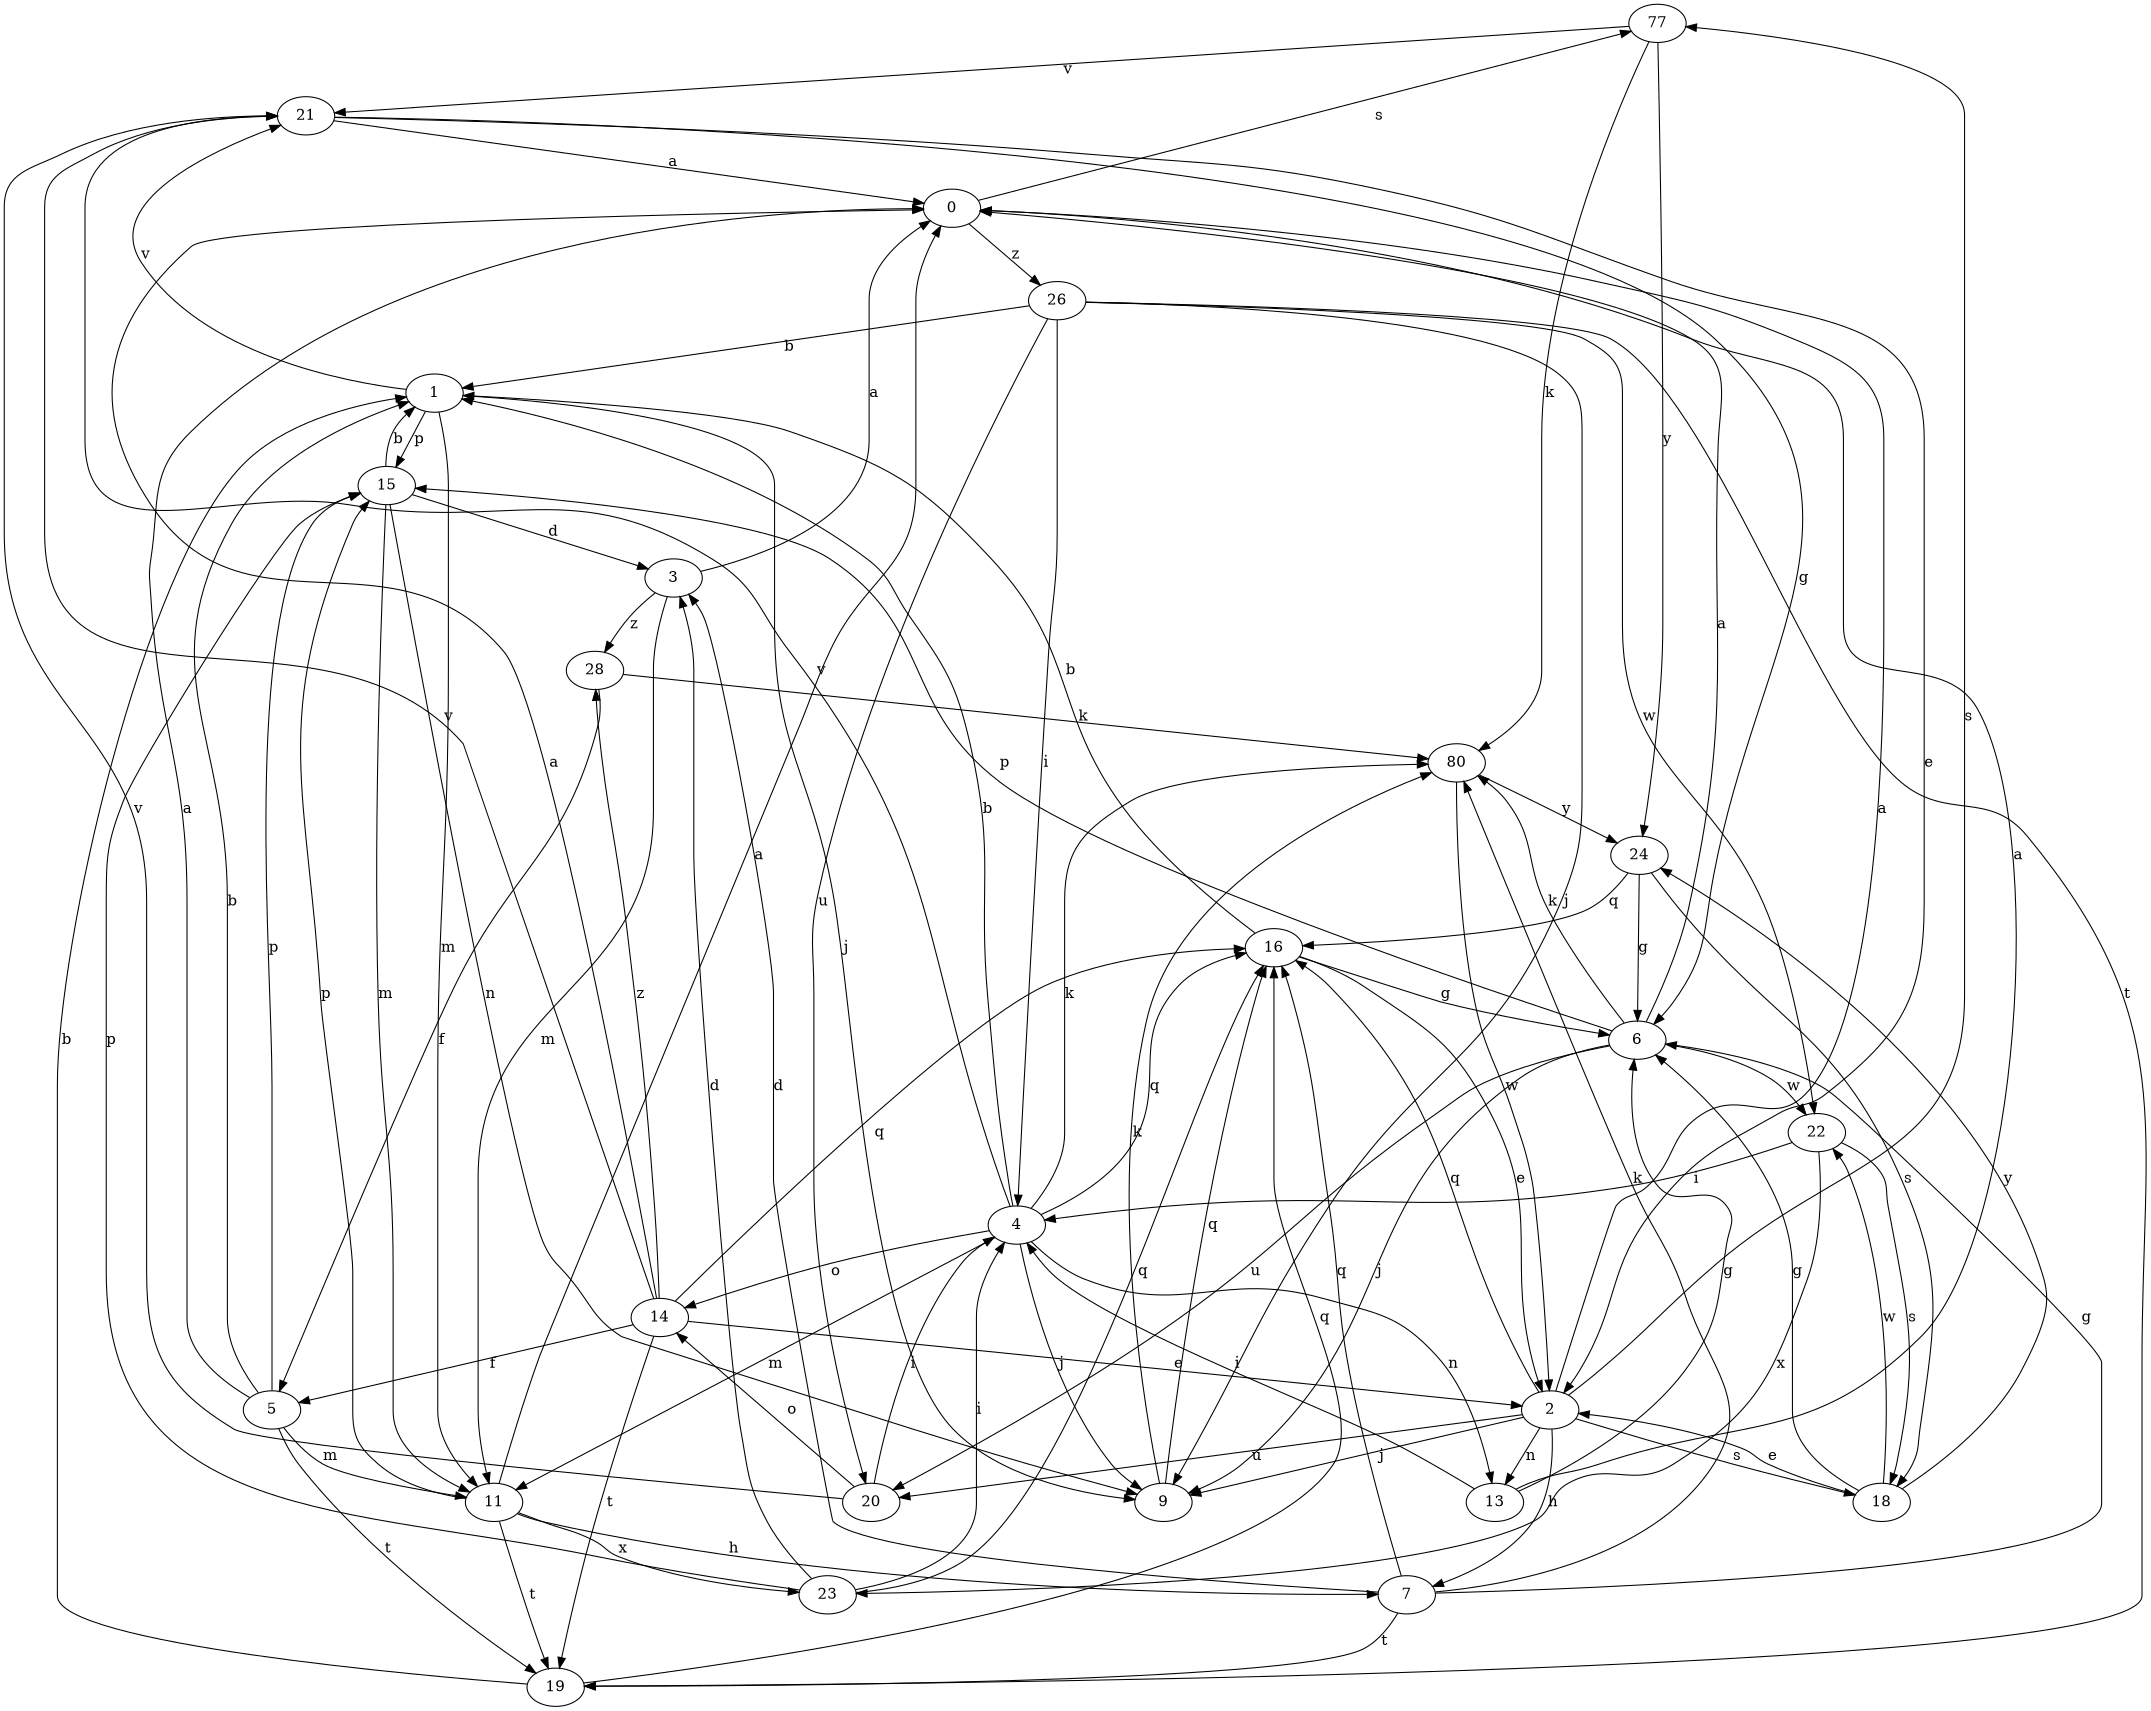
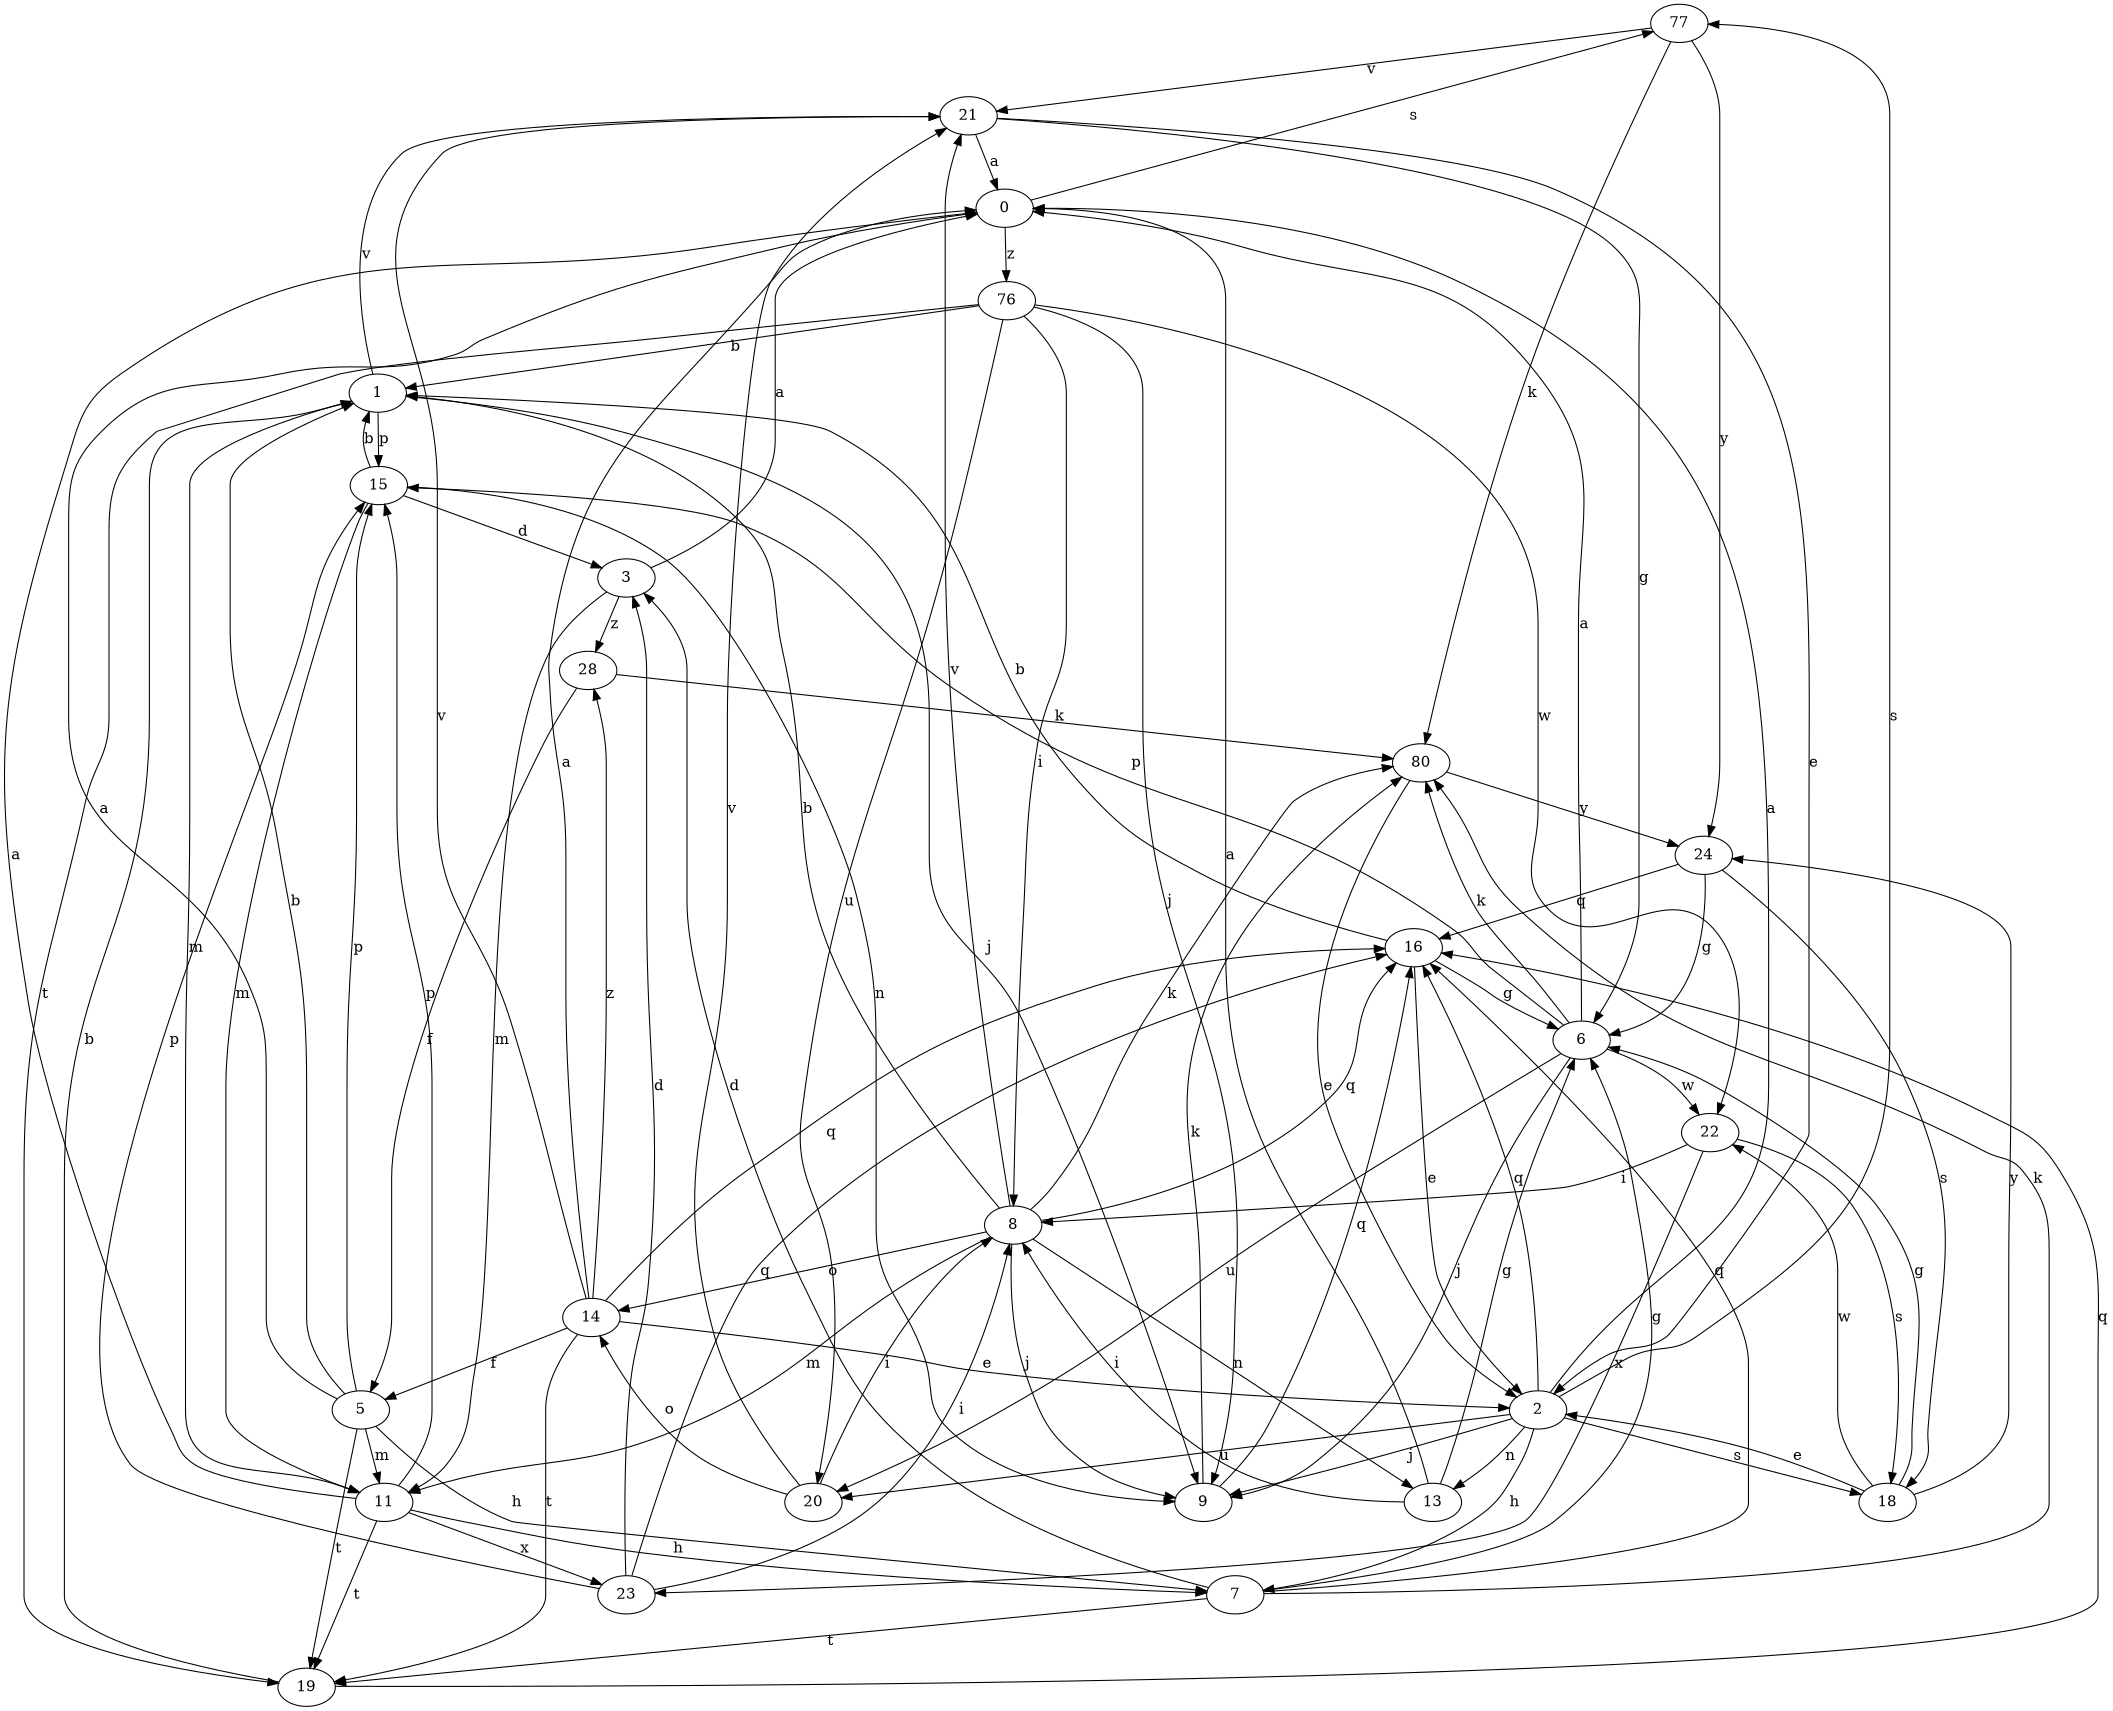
node "26": label "26" -> "76"
edge "80" -> "2": label "w" -> "e"
node "4": label "4" -> "8"
edge "5" -> "7": added, label "h"
